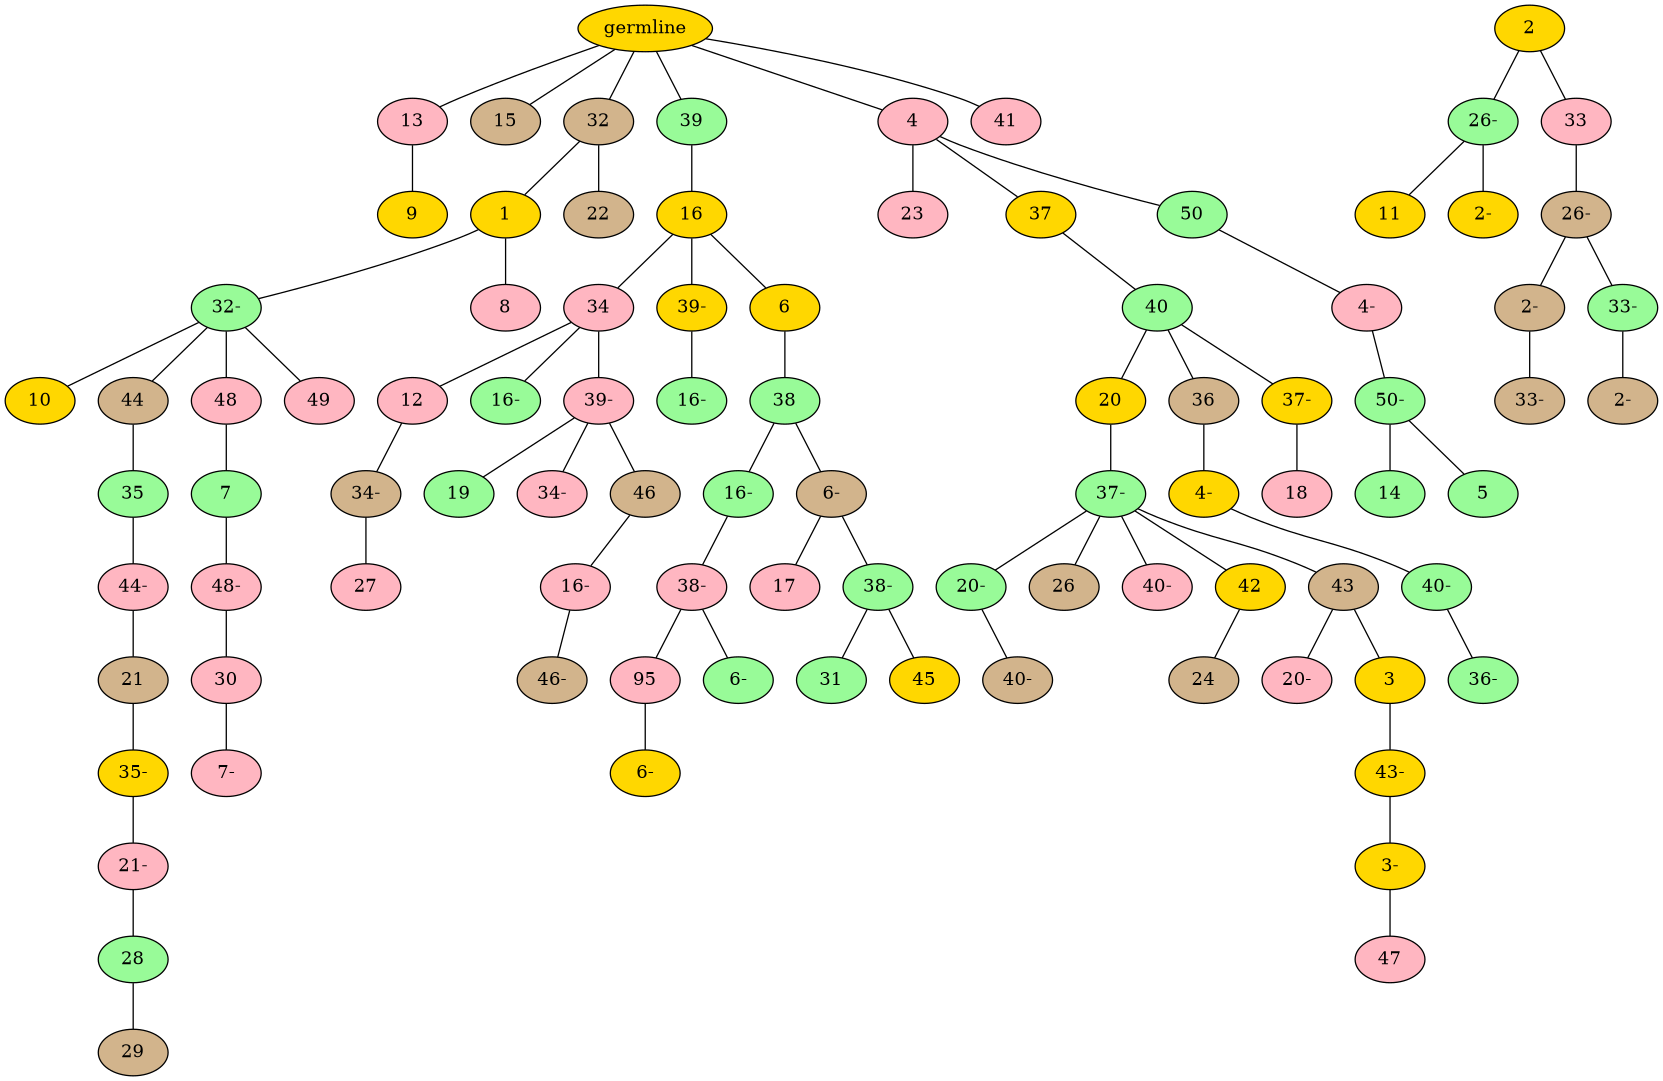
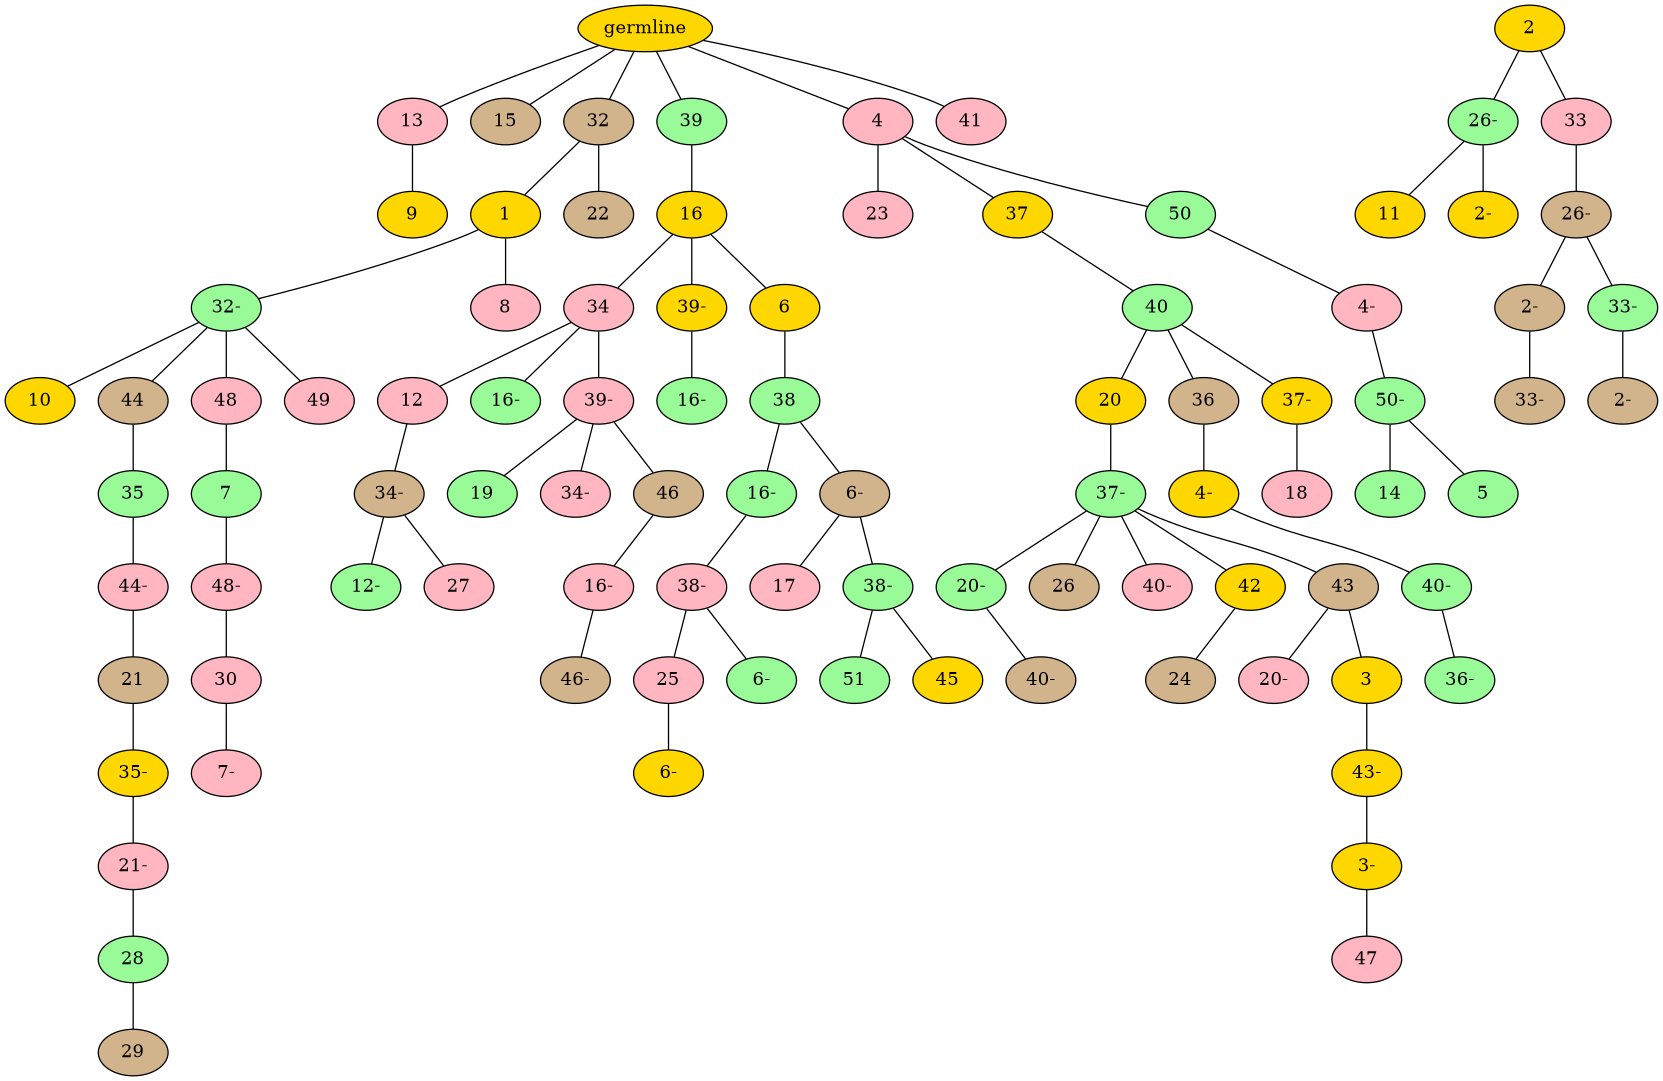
node "12-": added
node "95": label "95" -> "25"
node "31": label "31" -> "51"
